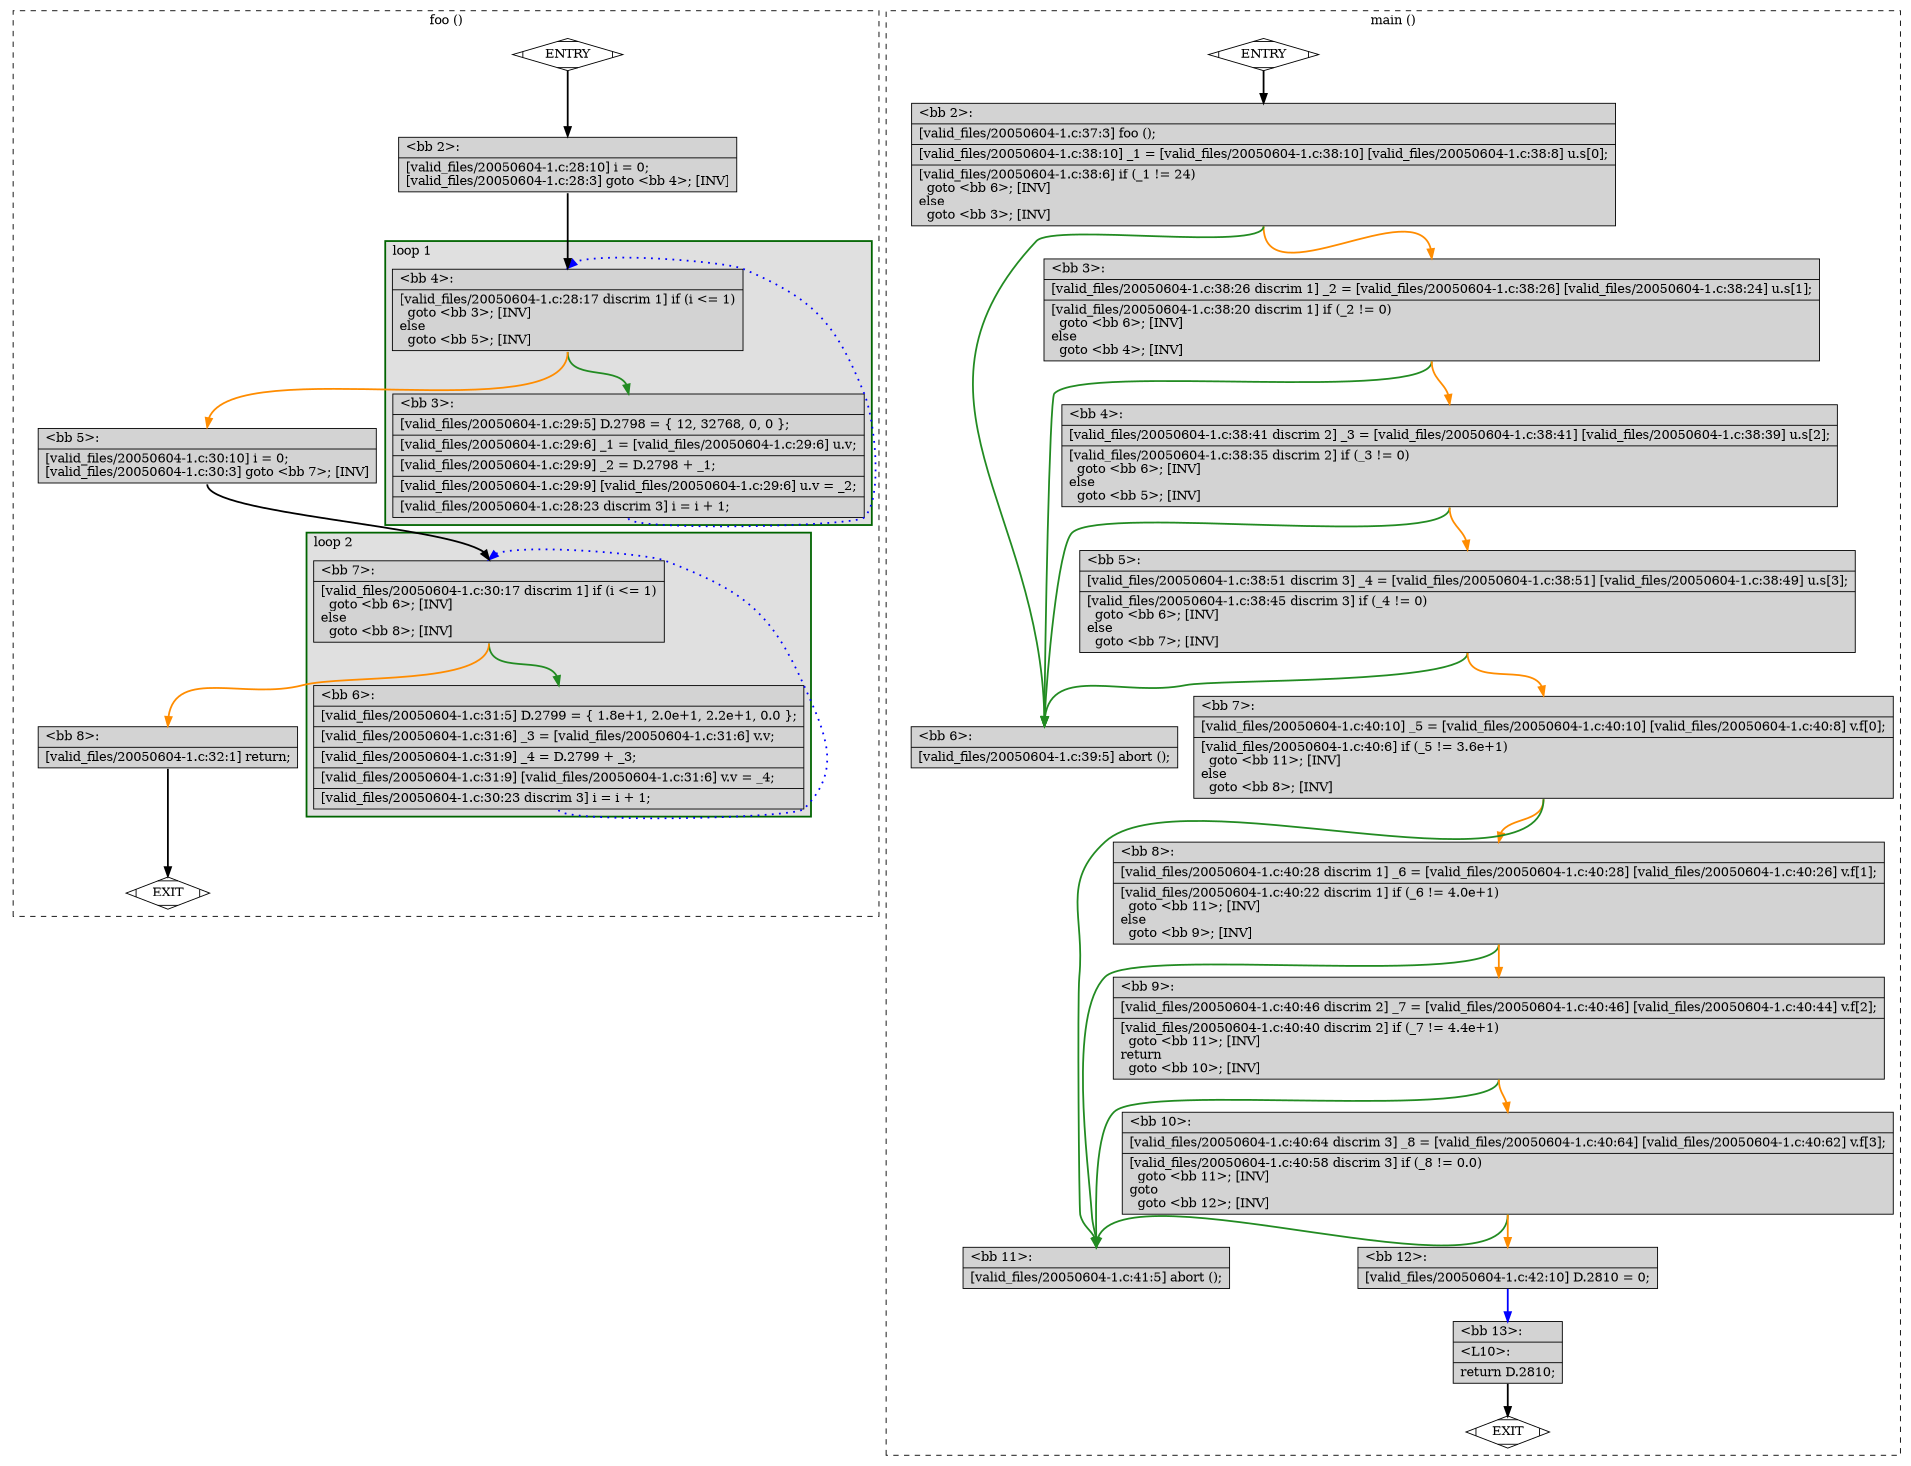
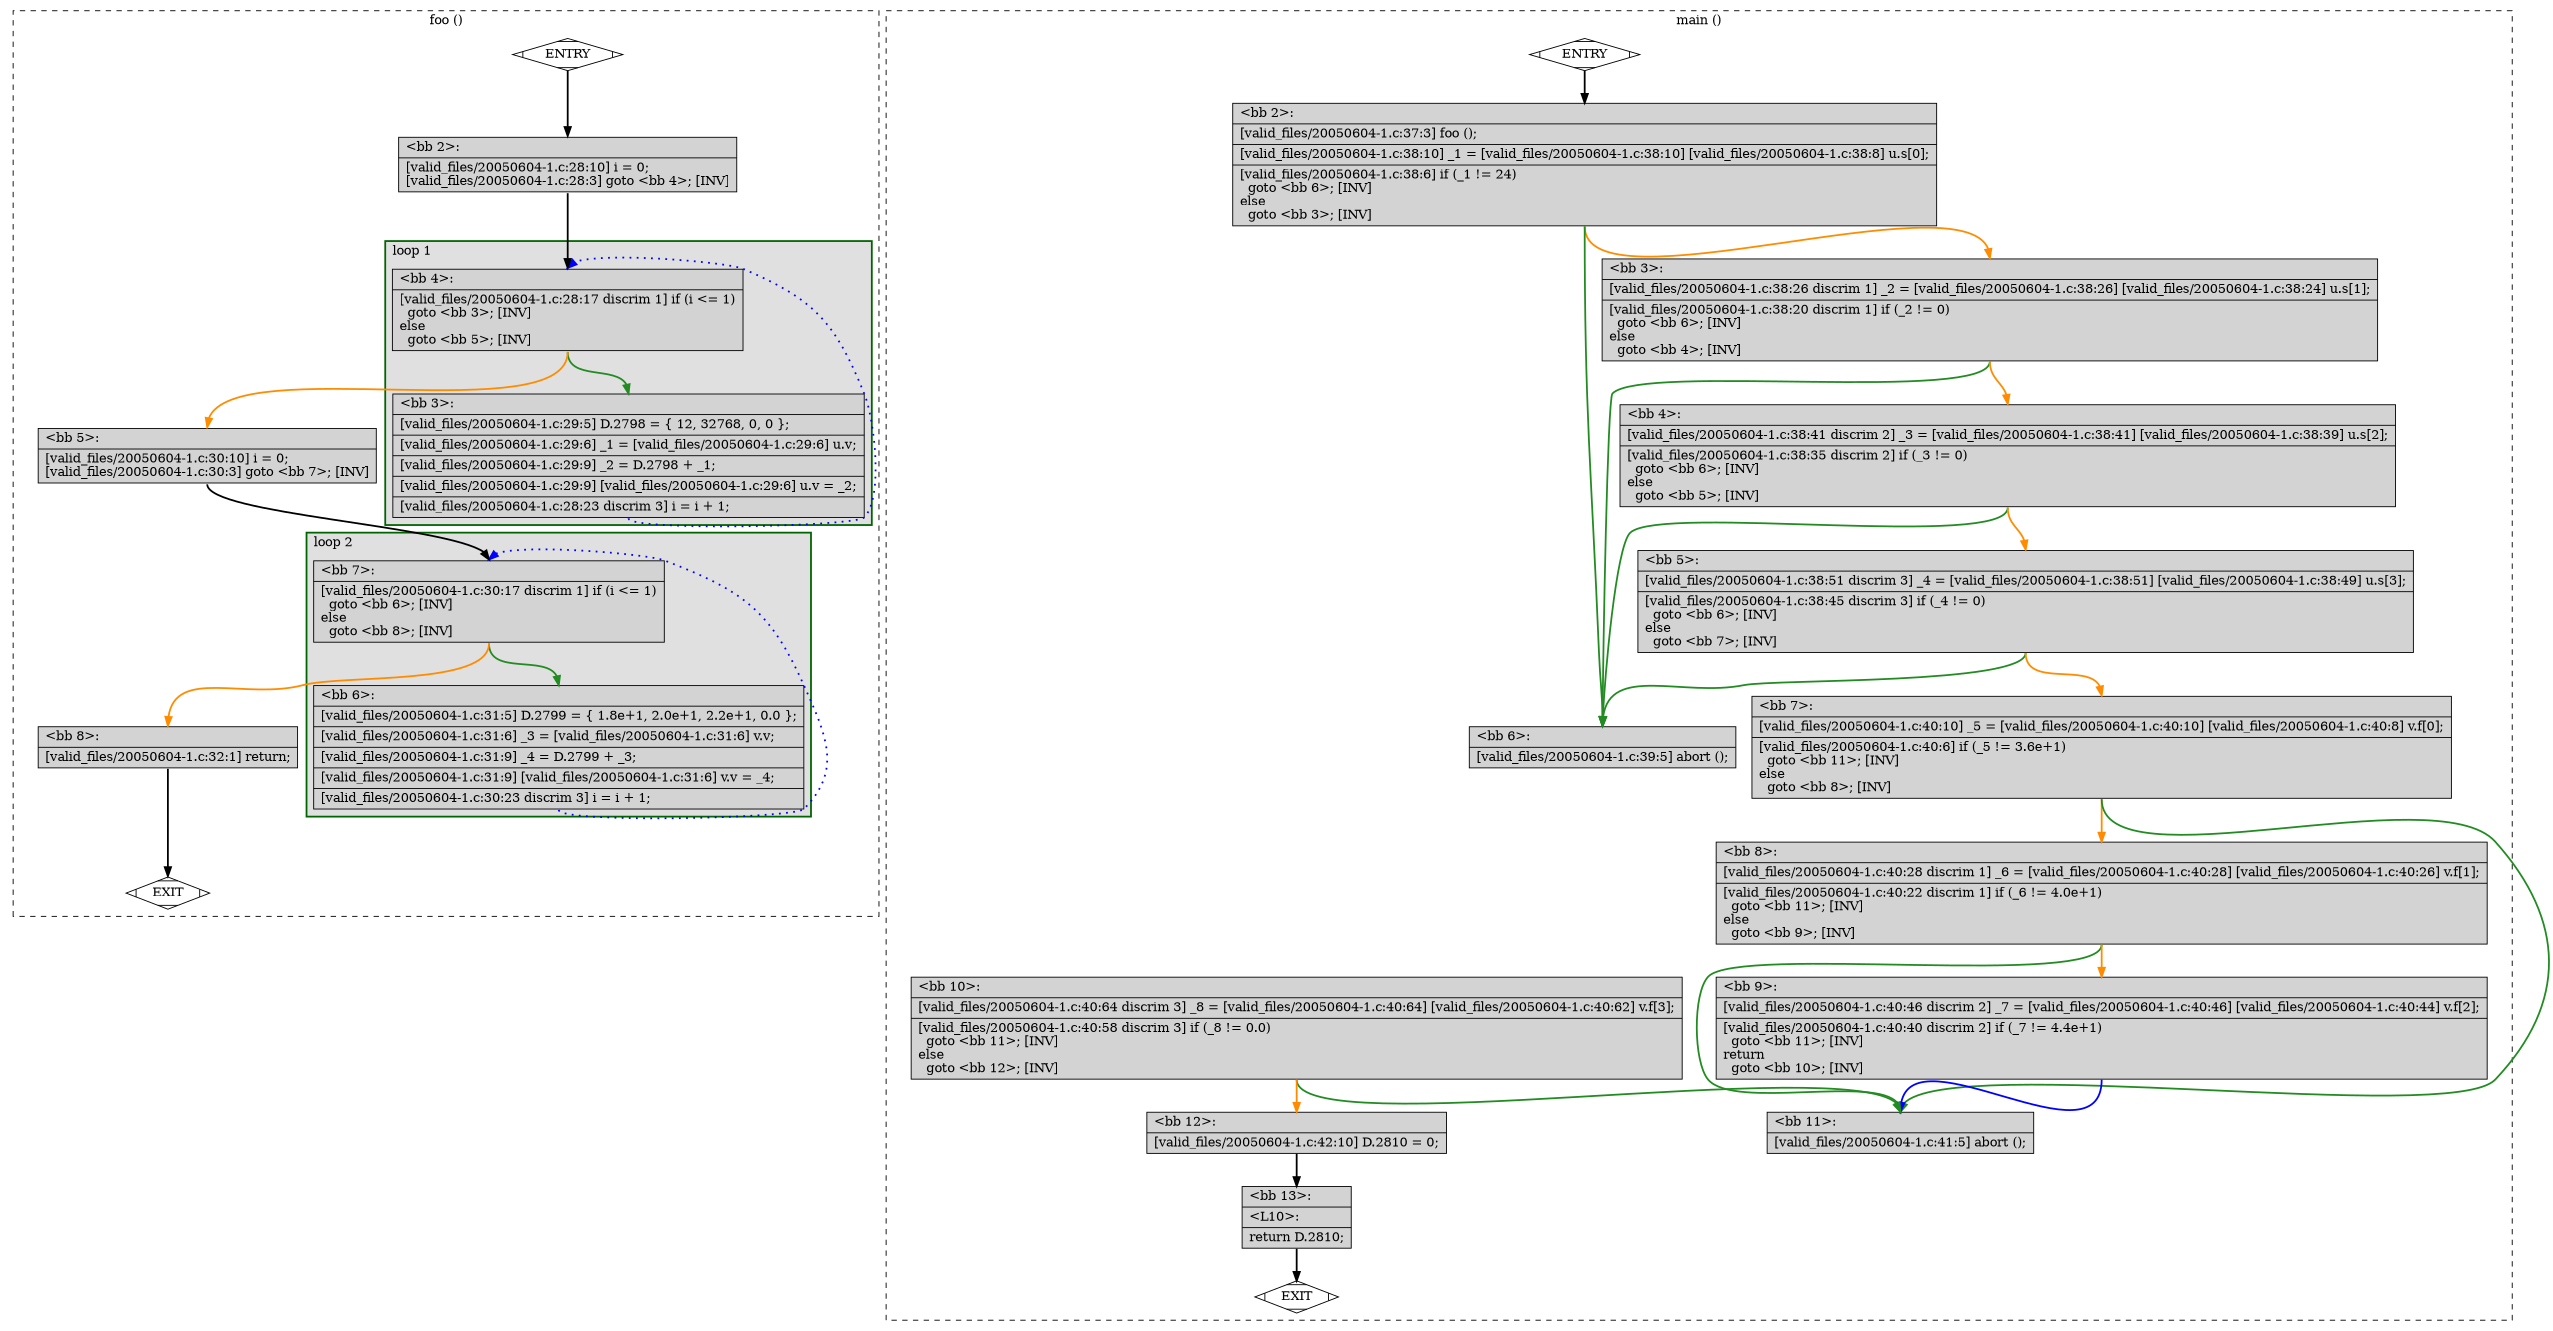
edge "<bb 9>:" -> "<bb 10>:": removed
edge "<bb 9>:" -> "<bb 11>:": color forestgreen -> blue
node "<bb 10>:": text "goto" -> "else"
edge "<bb 12>:" -> "<bb 13>:": color blue -> black
